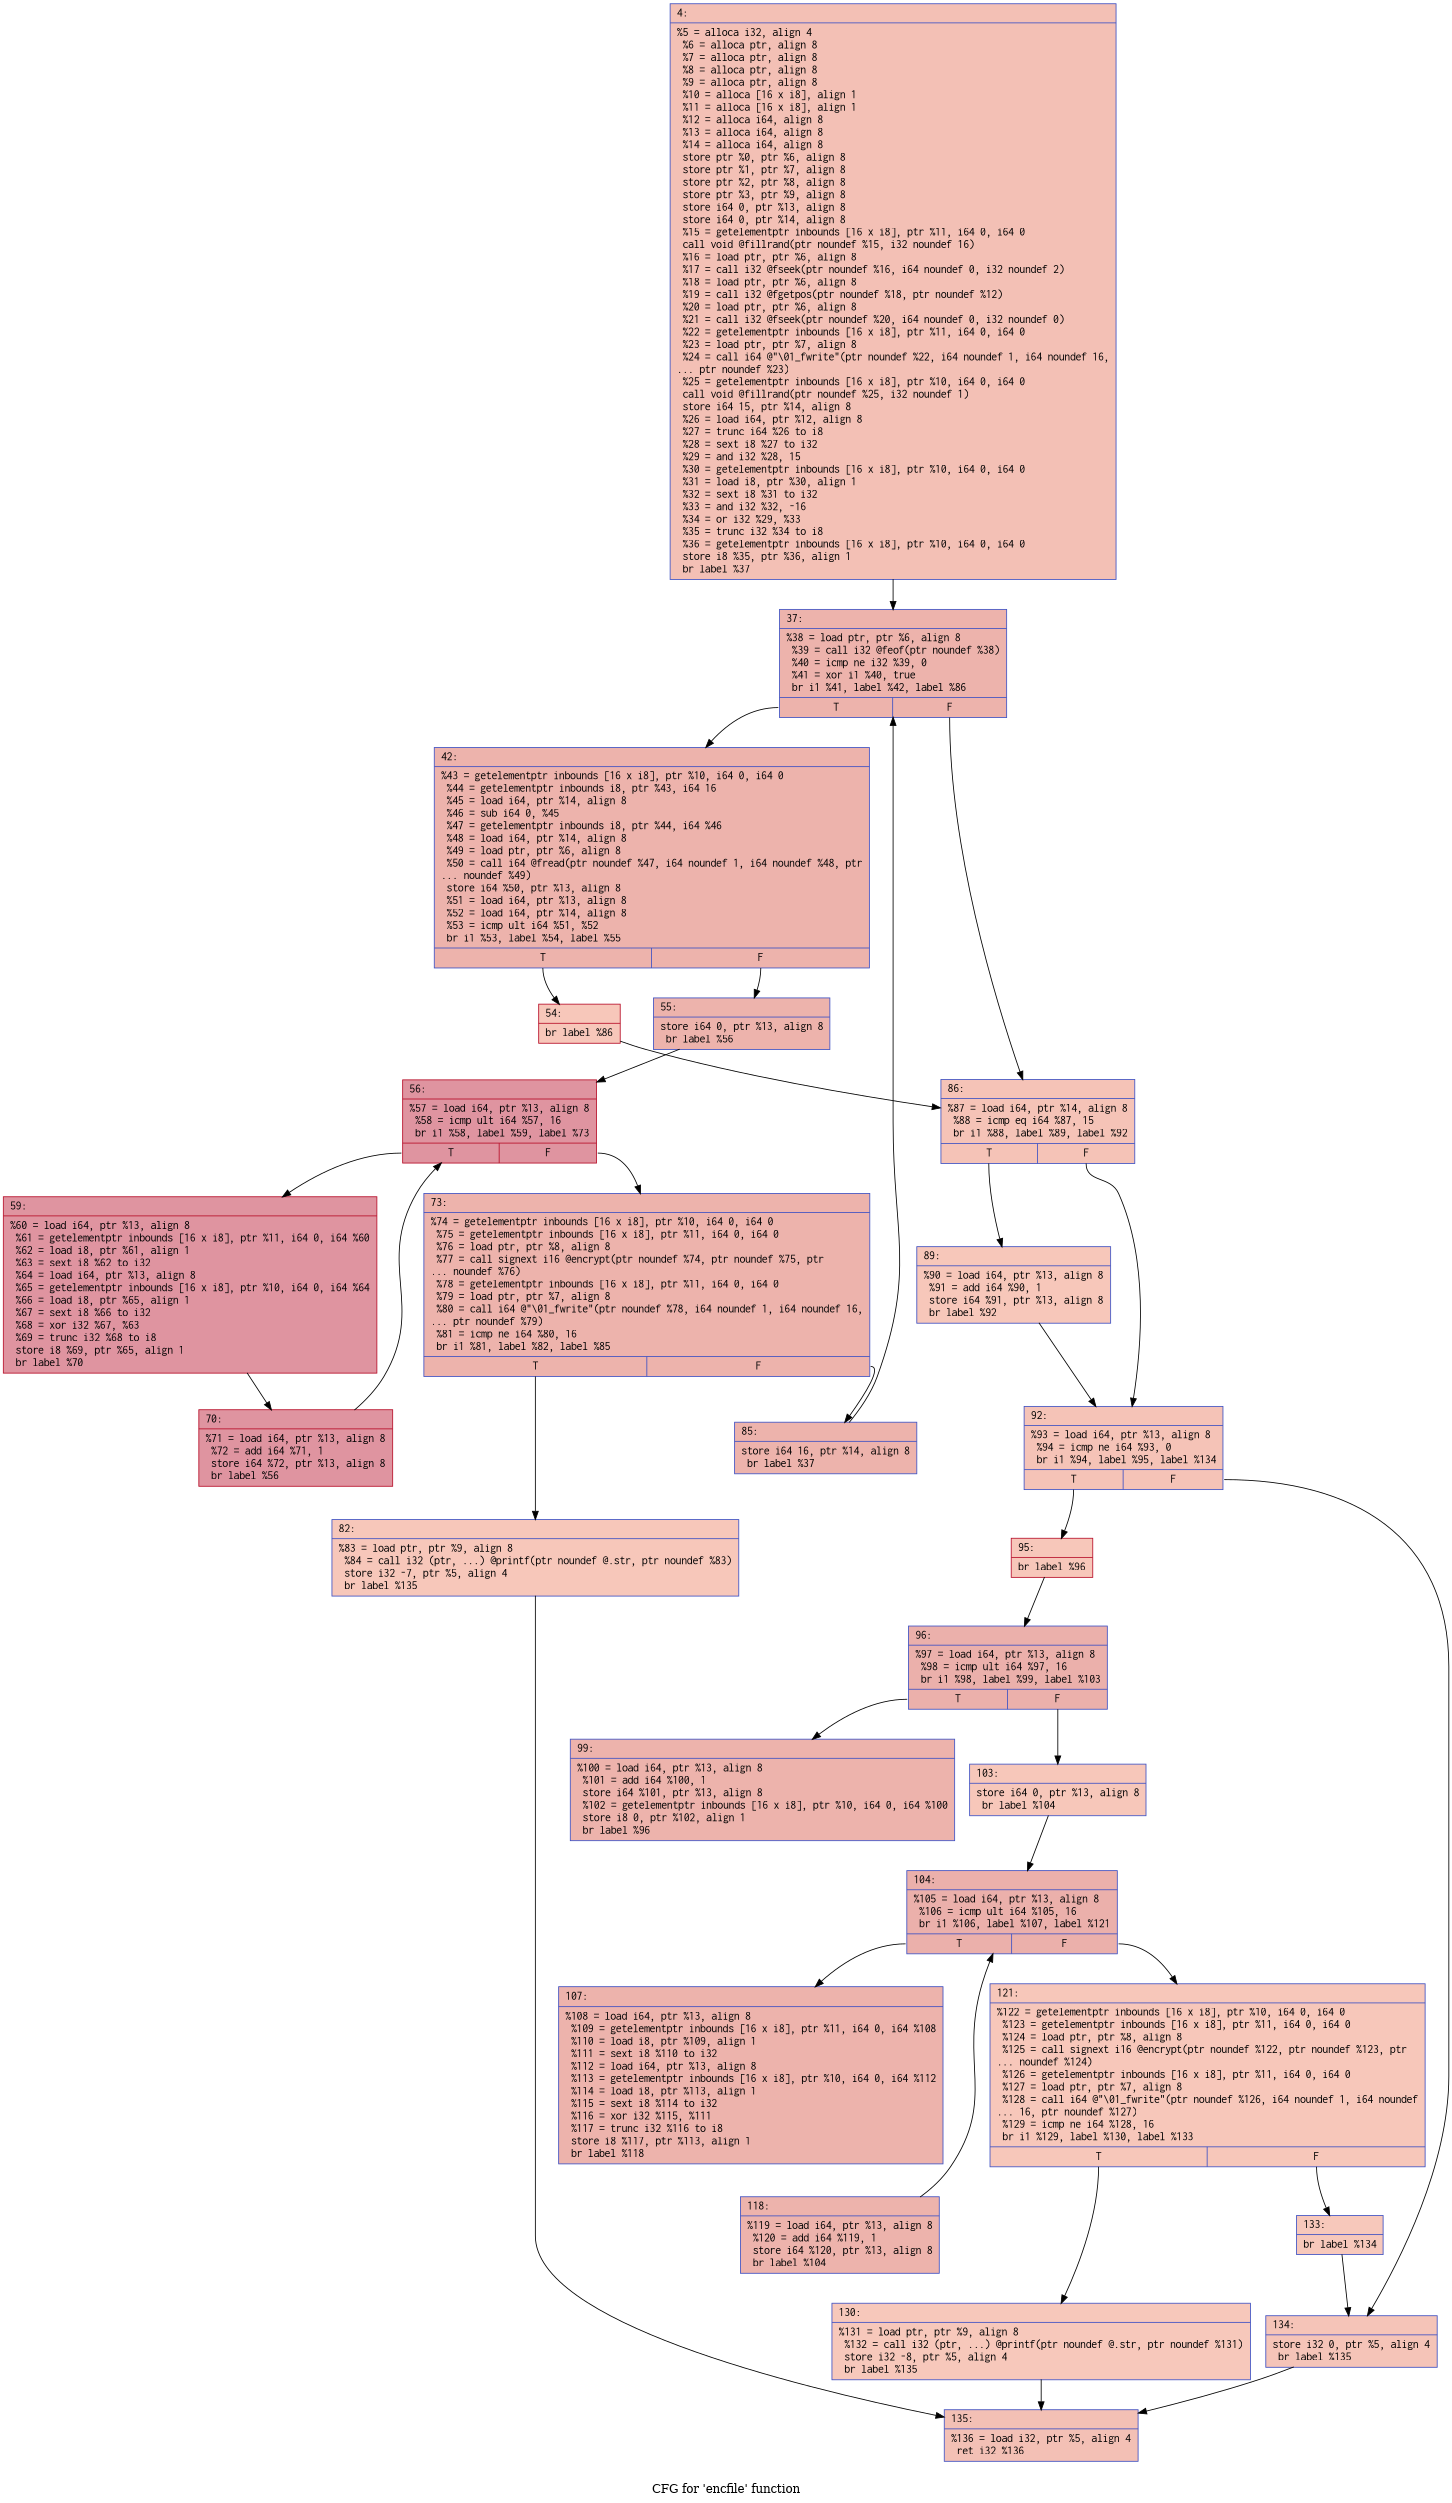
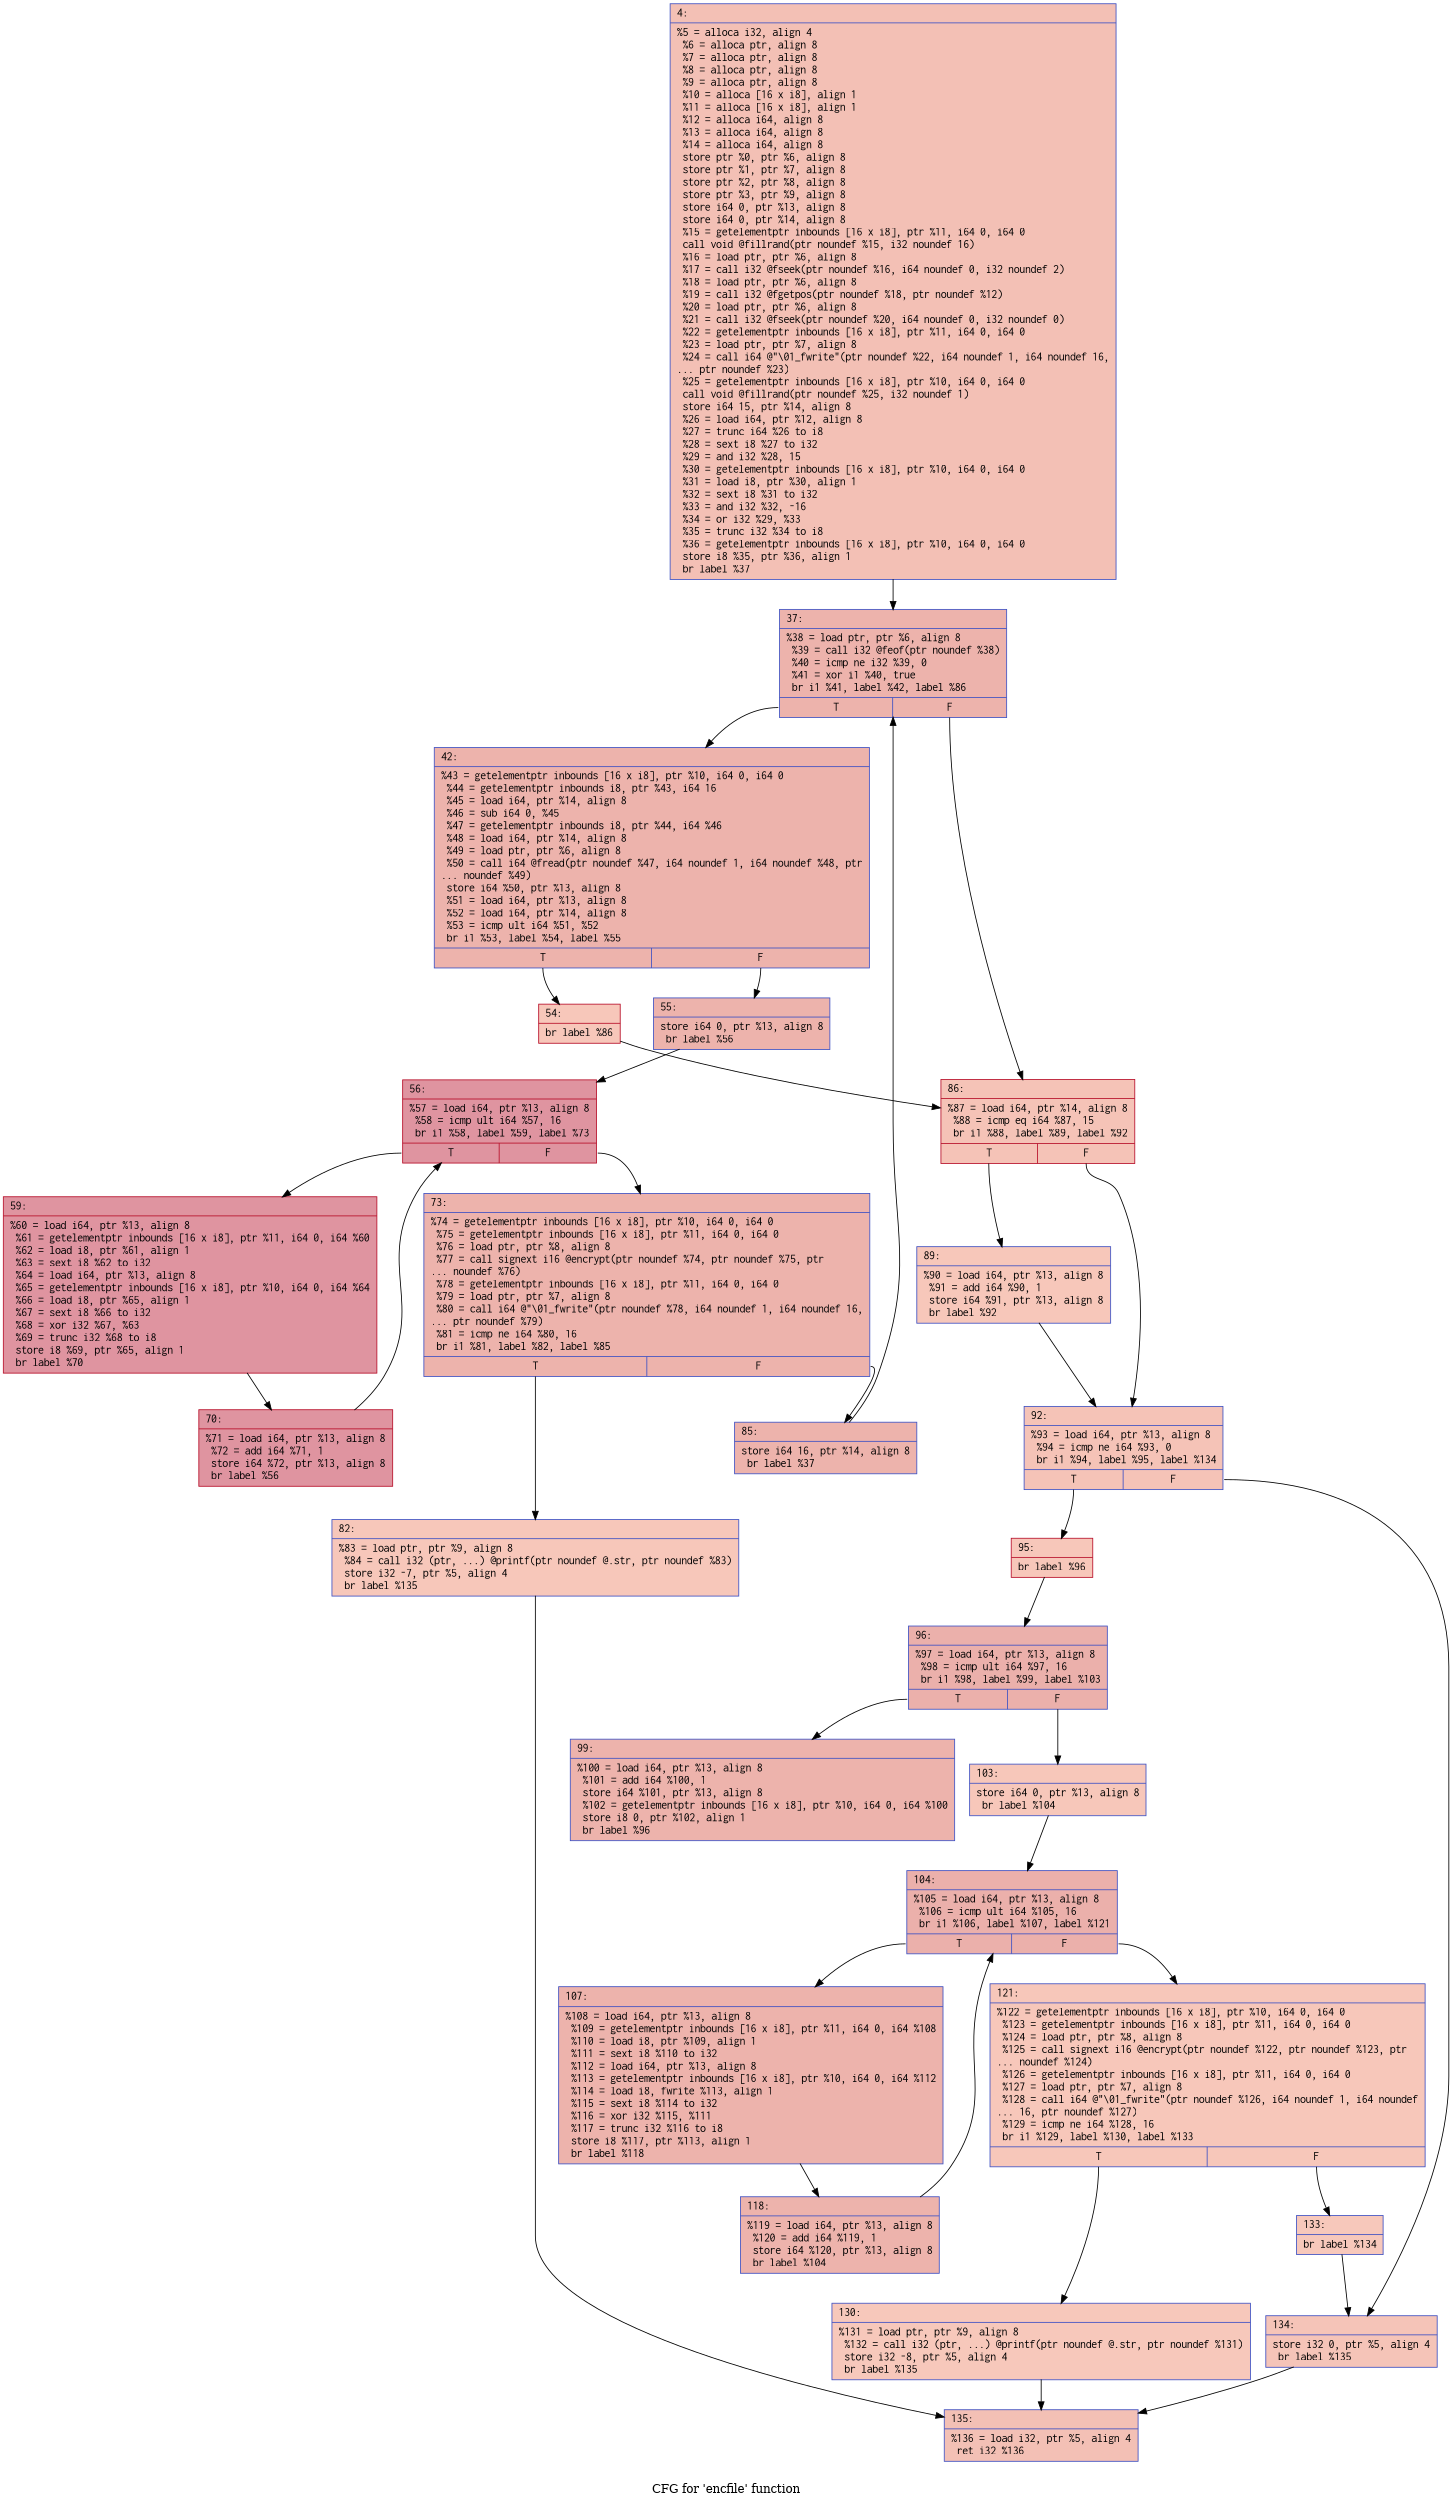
node "86:": color #3d50c3ff -> #b70d28ff
node "107:": text "%114 = load i8, ptr %113, align 1" -> "%114 = load i8, fwrite %113, align 1"
edge "107:" -> "118:": added
